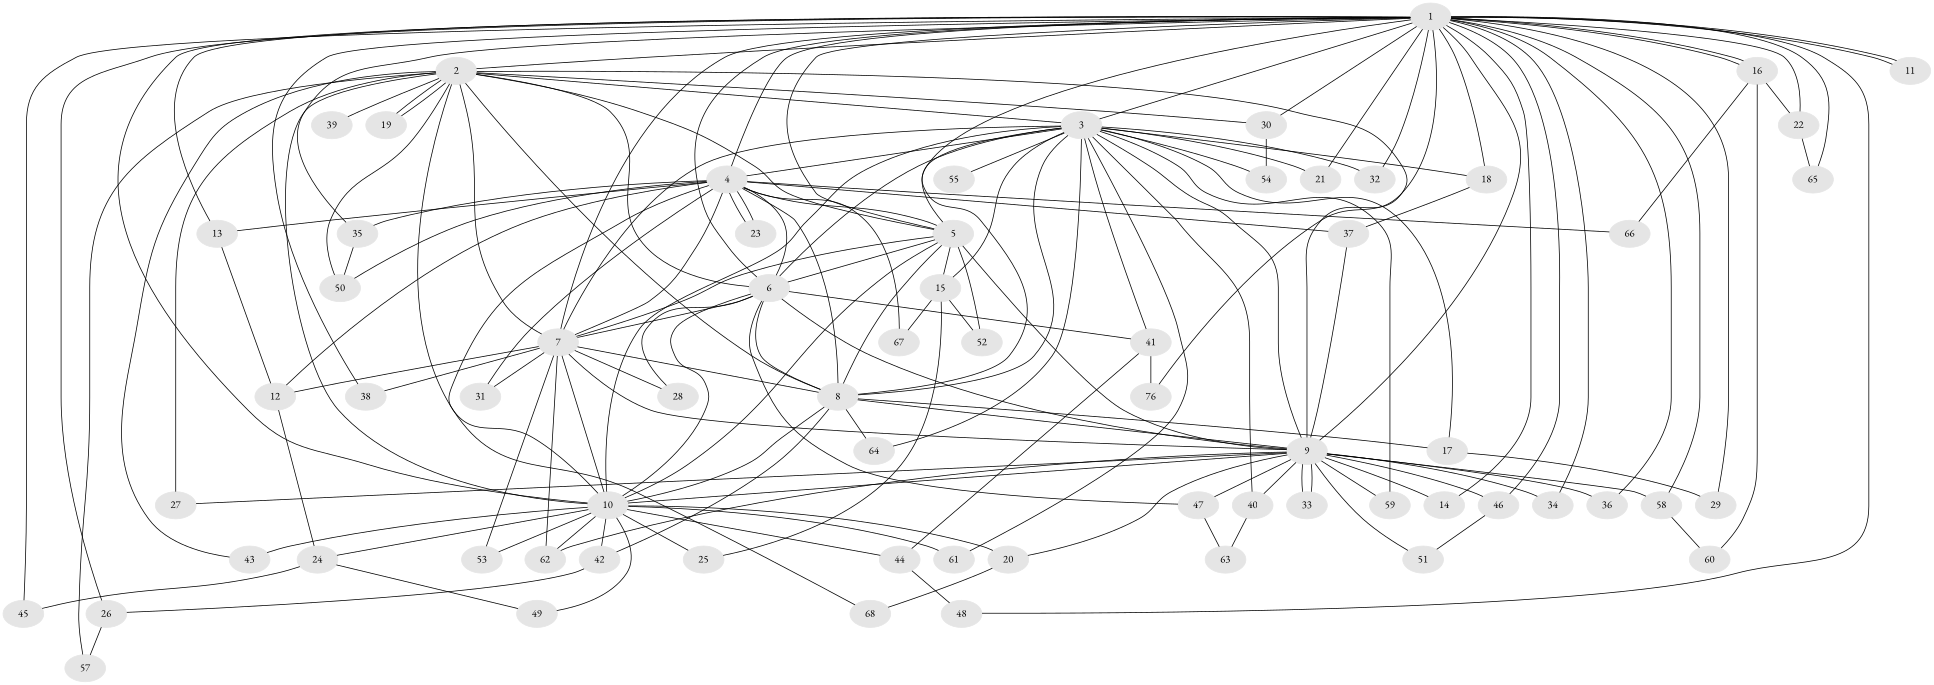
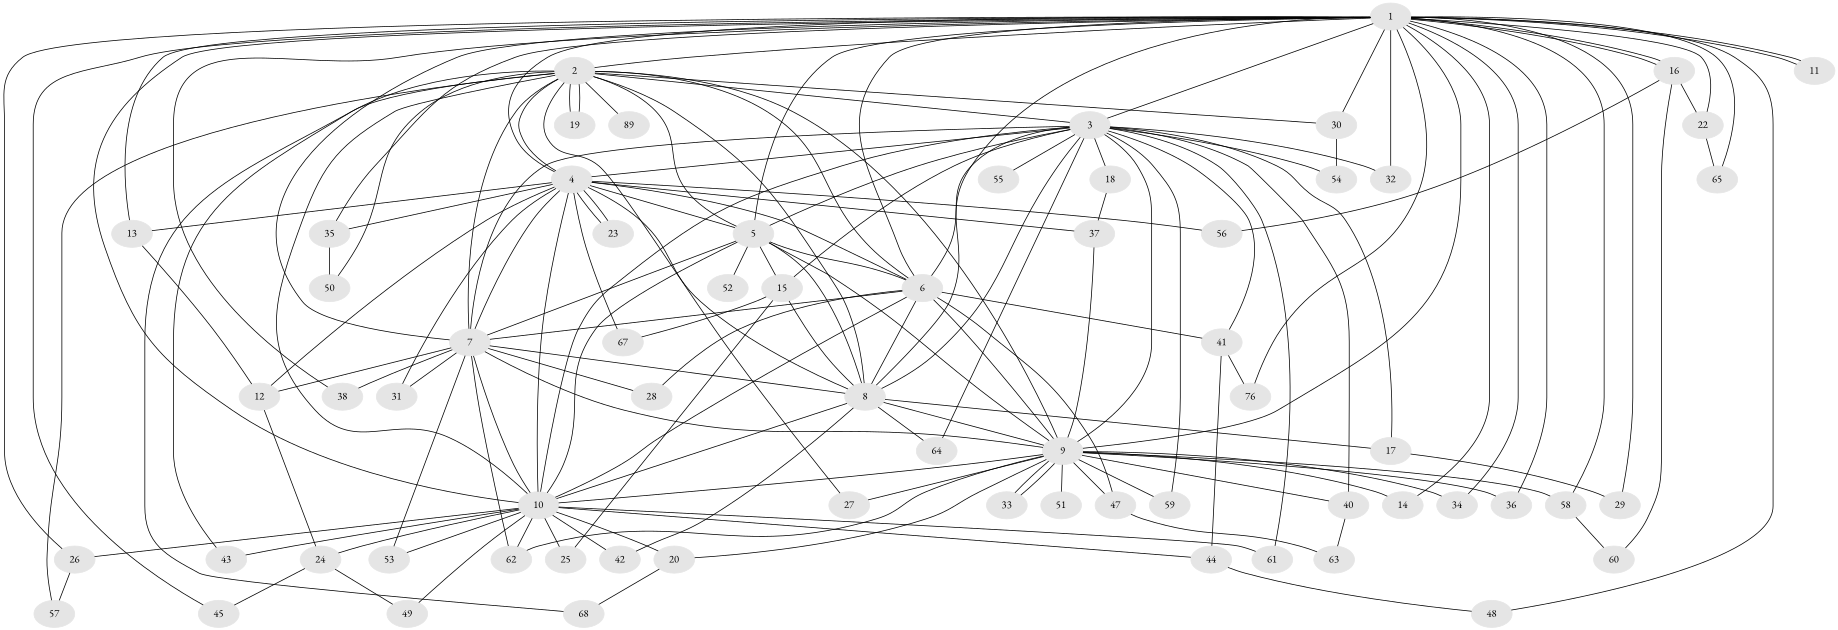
edge "1" -- "18": removed
node "39": label "39" -> "89"
node "21": removed
edge "4" -- "50": now "4" -- "2"
node "66": label "66" -> "56"
edge "15" -- "52": now "15" -- "8"
node "46": removed
edge "42" -- "26": now "10" -- "26"
